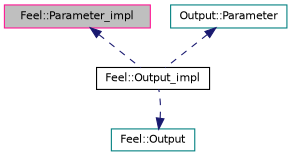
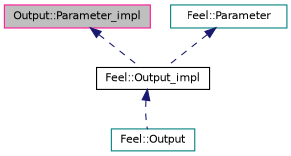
node "Feel::Parameter_impl": label "Feel::Parameter_impl" -> "Output::Parameter_impl"
node "Output::Parameter": label "Output::Parameter" -> "Feel::Parameter"
edge "Feel::Output_impl" -> "Feel::Output": reversed
